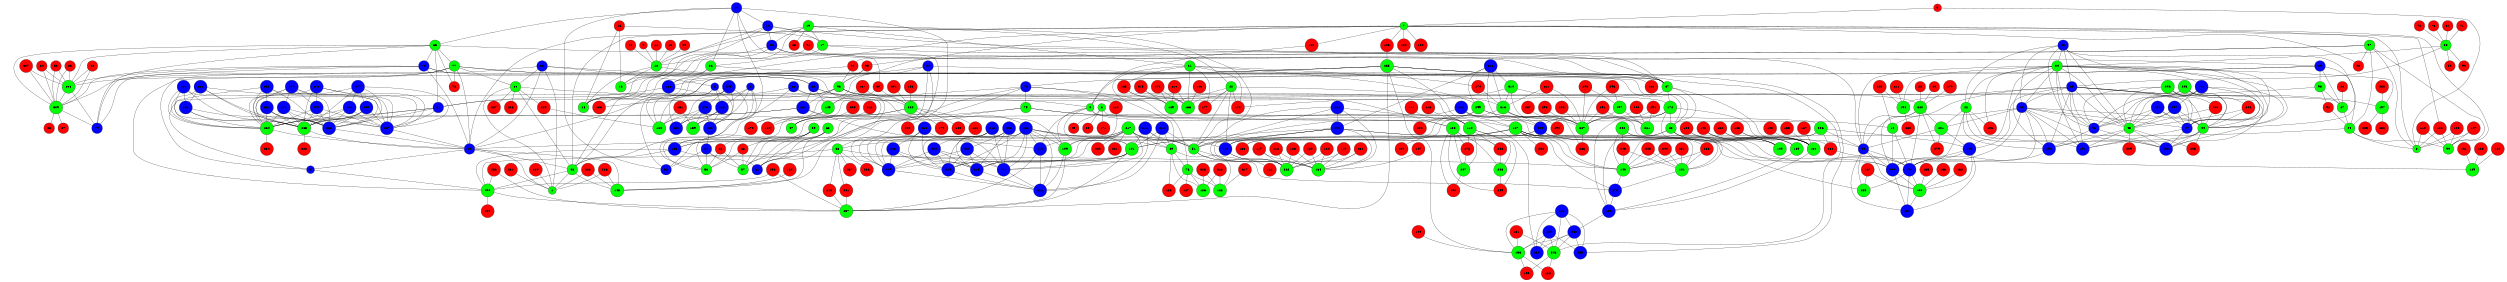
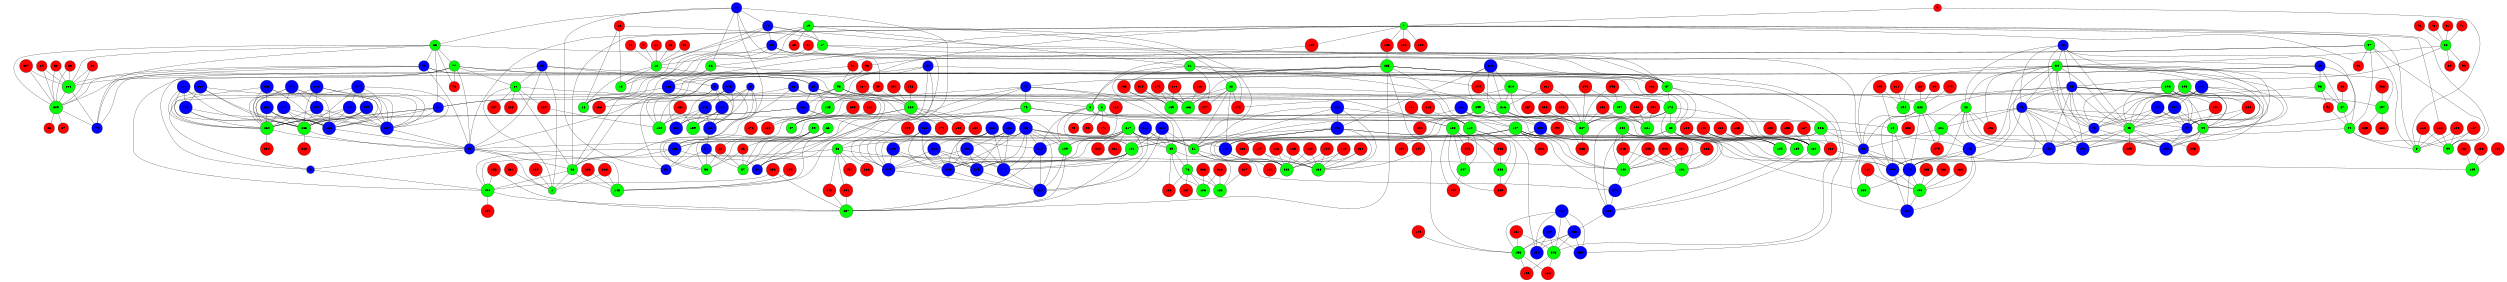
edge "21" -- "166": now "255" -- "166"
